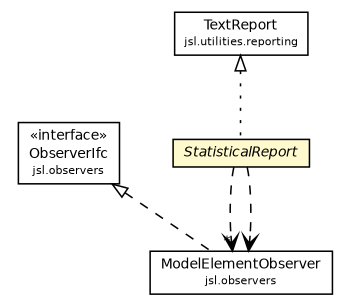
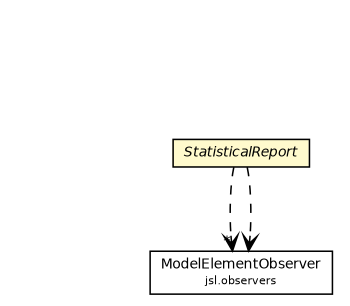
node "TextReport": removed
node "ObserverIfc": removed
